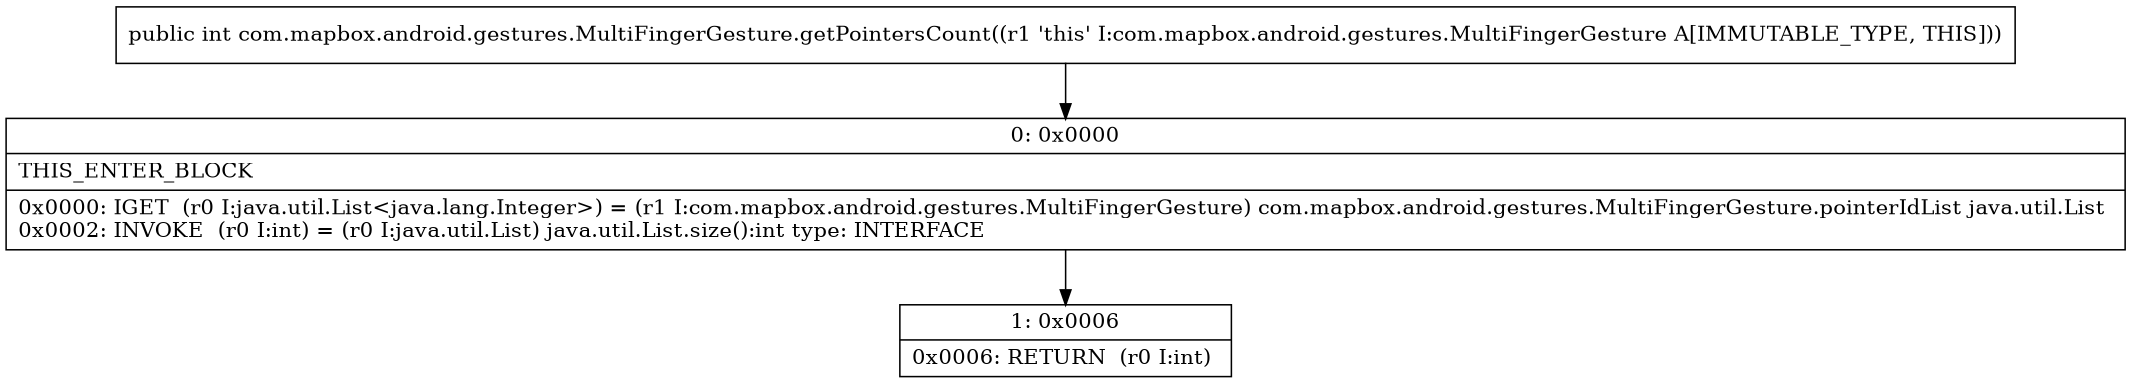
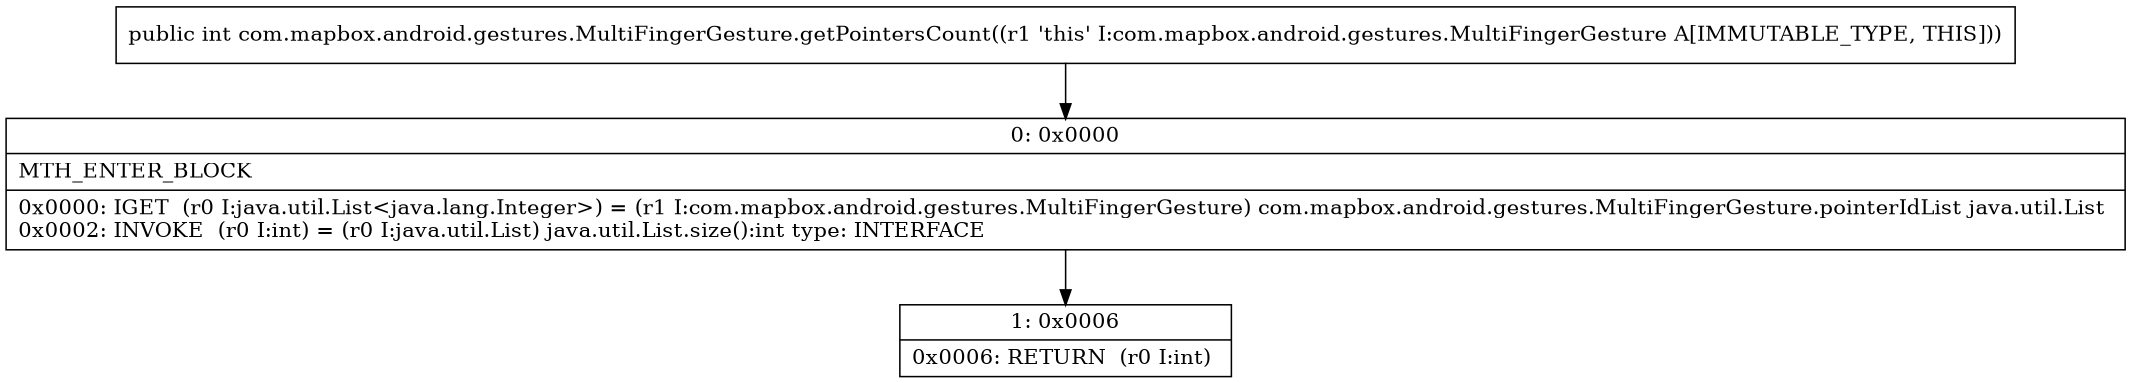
node "0: 0x0000": text "THIS_ENTER_BLOCK" -> "MTH_ENTER_BLOCK"
